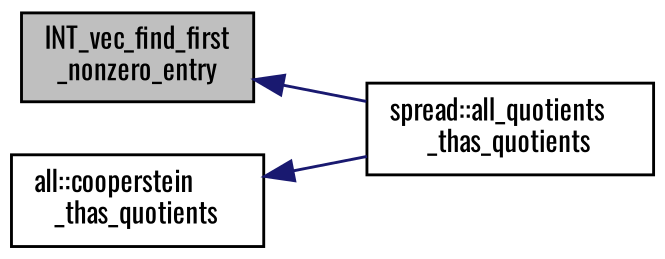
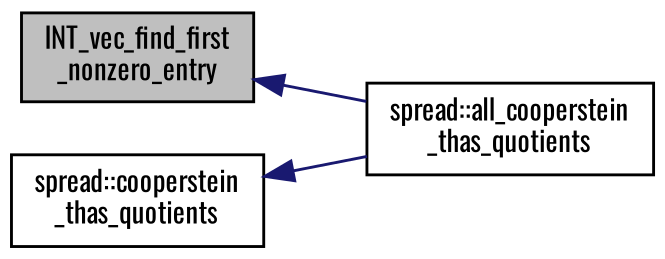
node "spread::all_quotients _thas_quotients": label "spread::all_quotients _thas_quotients" -> "spread::all_cooperstein _thas_quotients"
node "all::cooperstein _thas_quotients": label "all::cooperstein _thas_quotients" -> "spread::cooperstein _thas_quotients"
